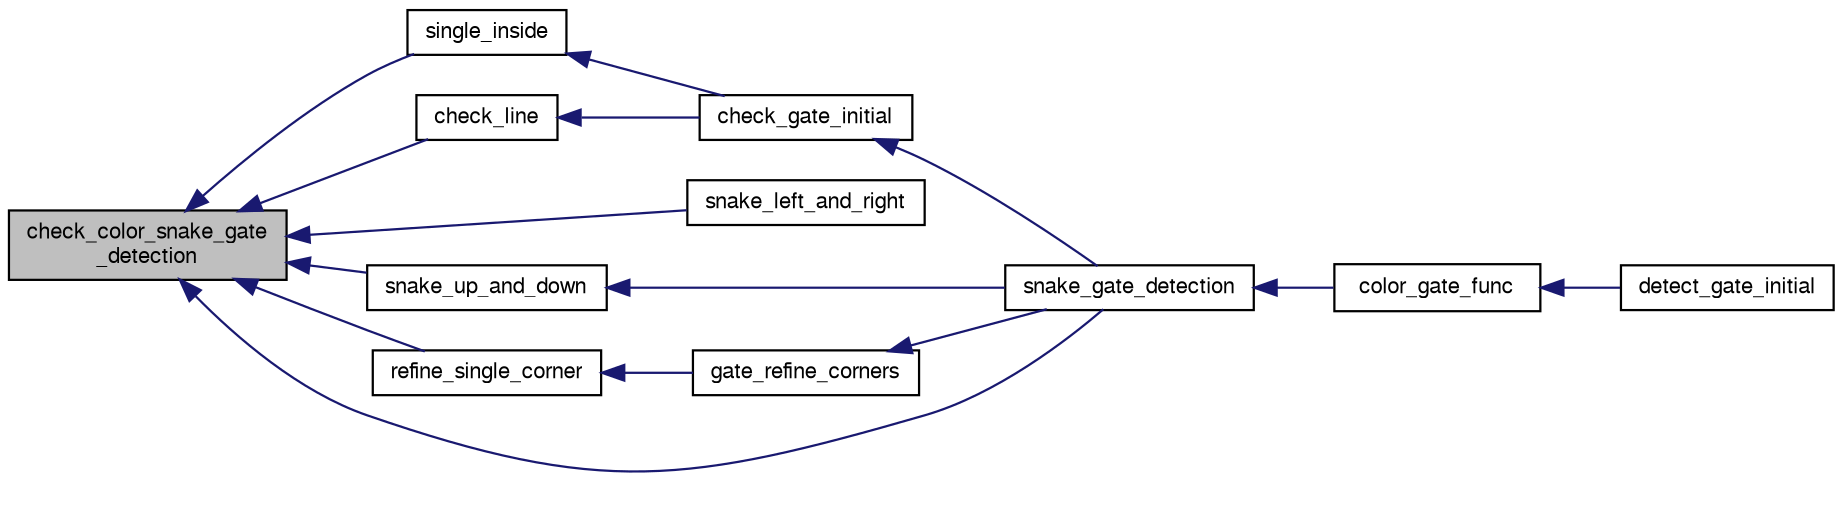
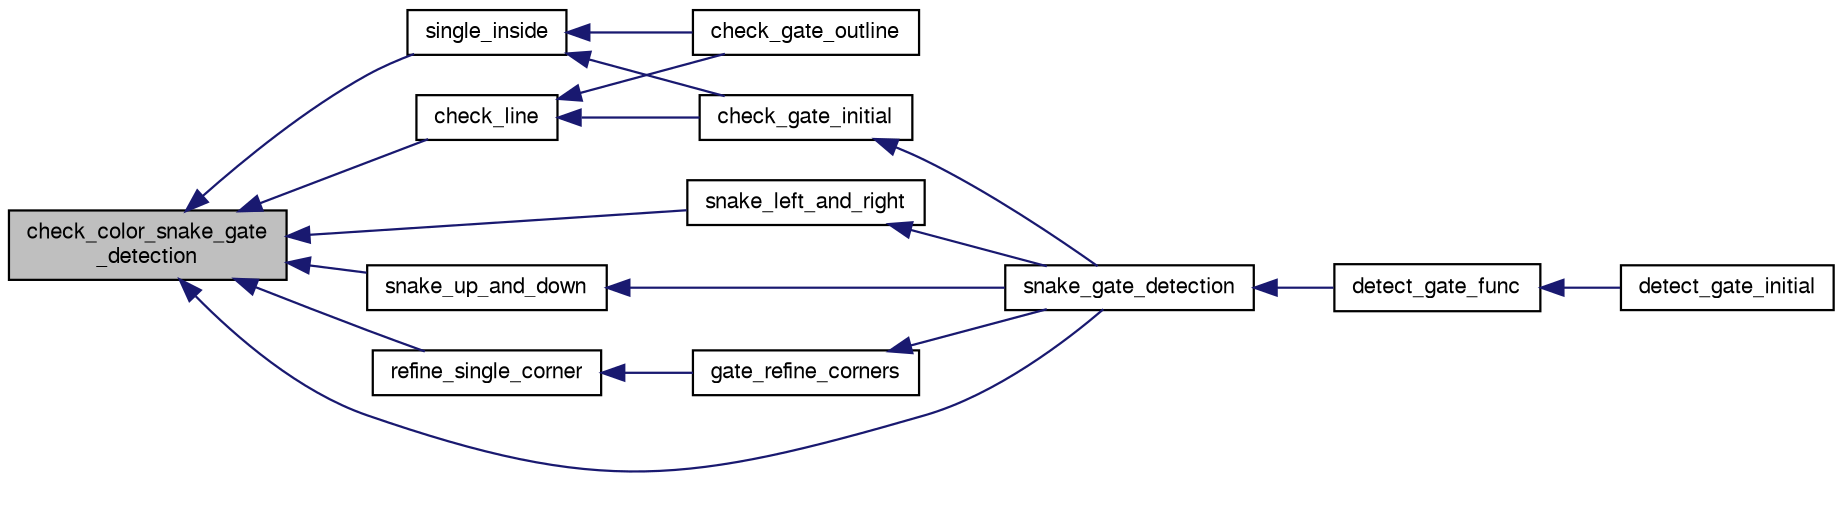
node "check_gate_outline": added
edge "snake_gate_detection" -> "snake_left_and_right": added
node "color_gate_func": label "color_gate_func" -> "detect_gate_func"
